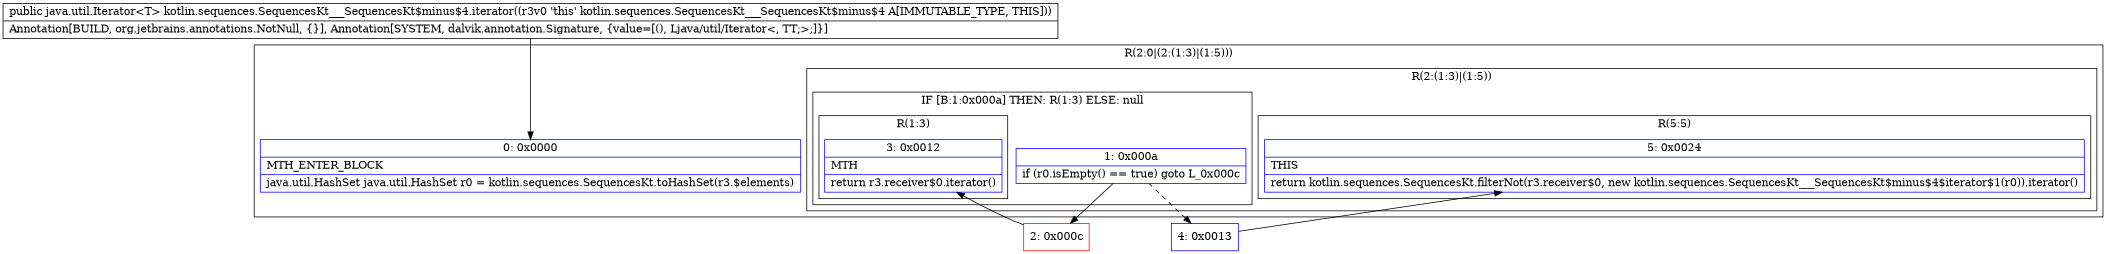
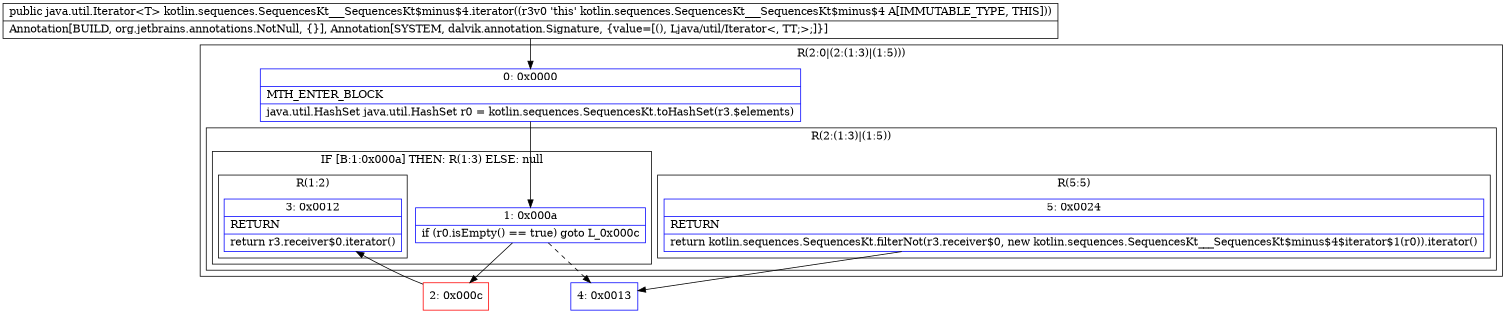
cluster "R(1:3)": label "R(1:3)" -> "R(1:2)"
edge "0: 0x0000" -> "1: 0x000a": added
node "3: 0x0012": text "MTH" -> "RETURN"
node "5: 0x0024": text "THIS" -> "RETURN"
edge "4: 0x0013" -> "5: 0x0024": reversed
